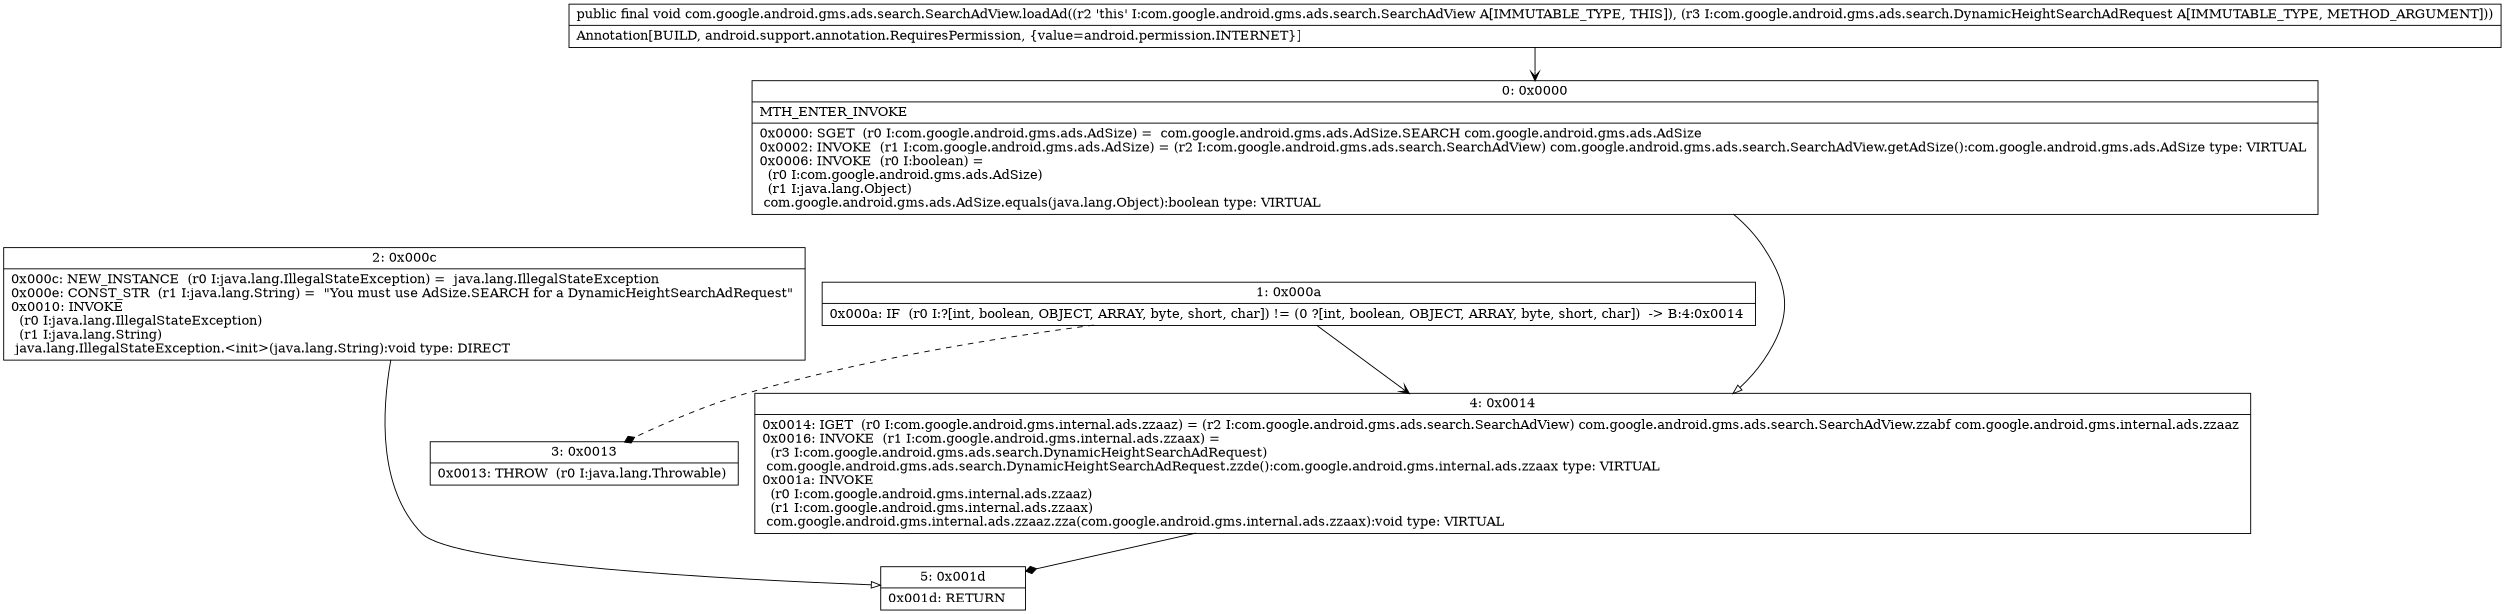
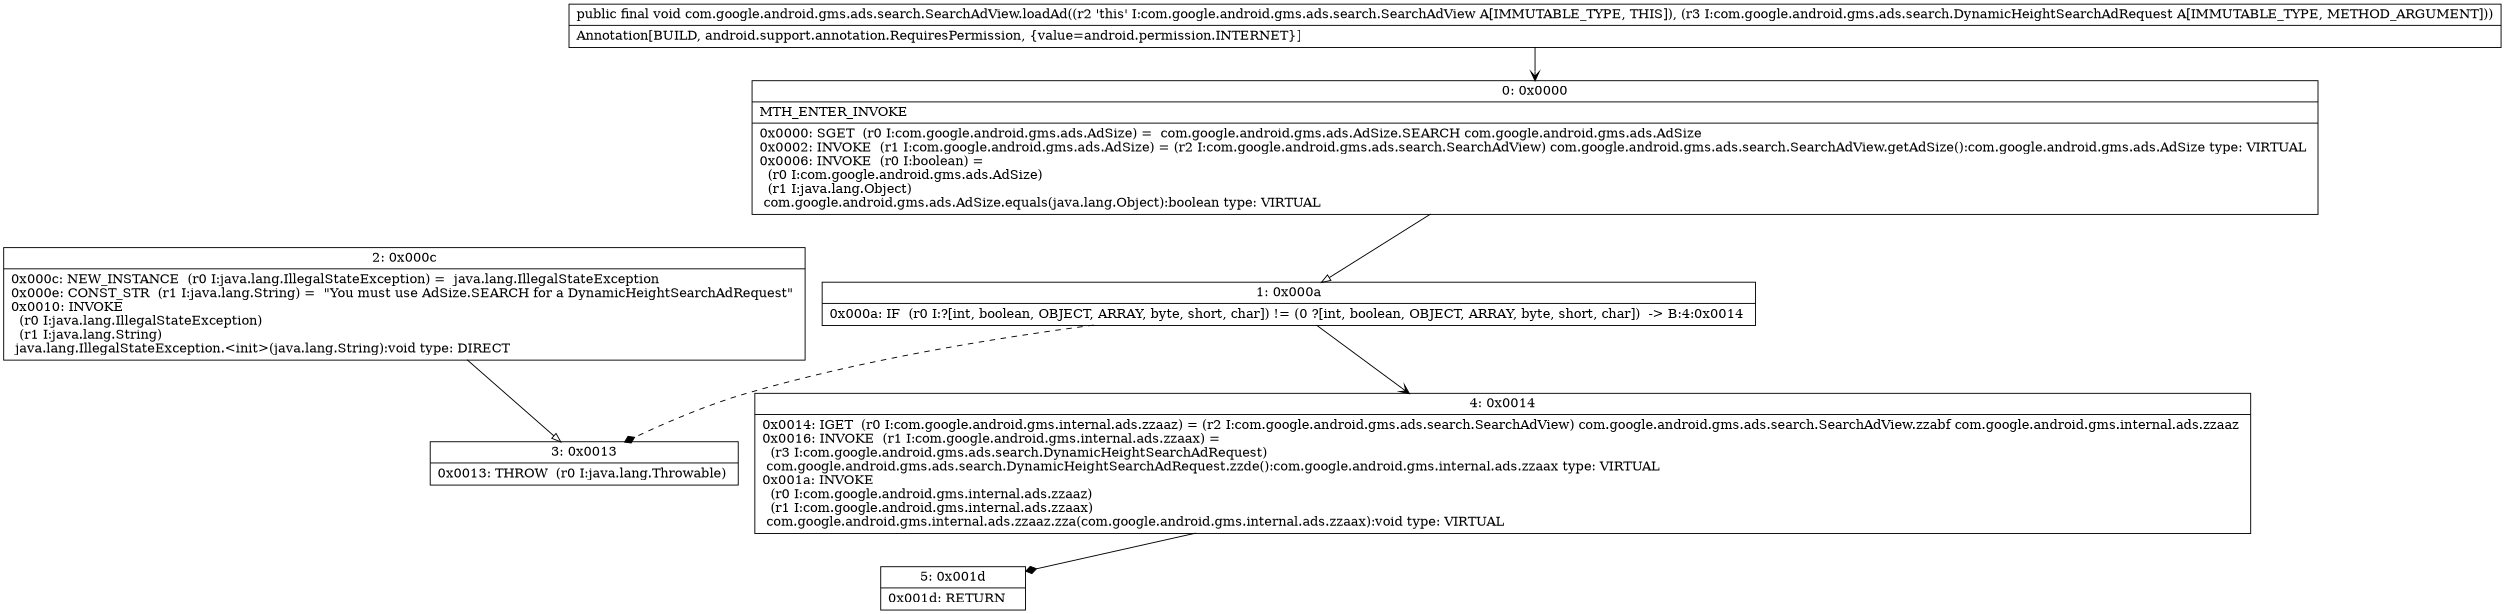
edge "0: 0x0000" -> "4: 0x0014": now "0: 0x0000" -> "1: 0x000a"
edge "2: 0x000c" -> "5: 0x001d": now "2: 0x000c" -> "3: 0x0013"
